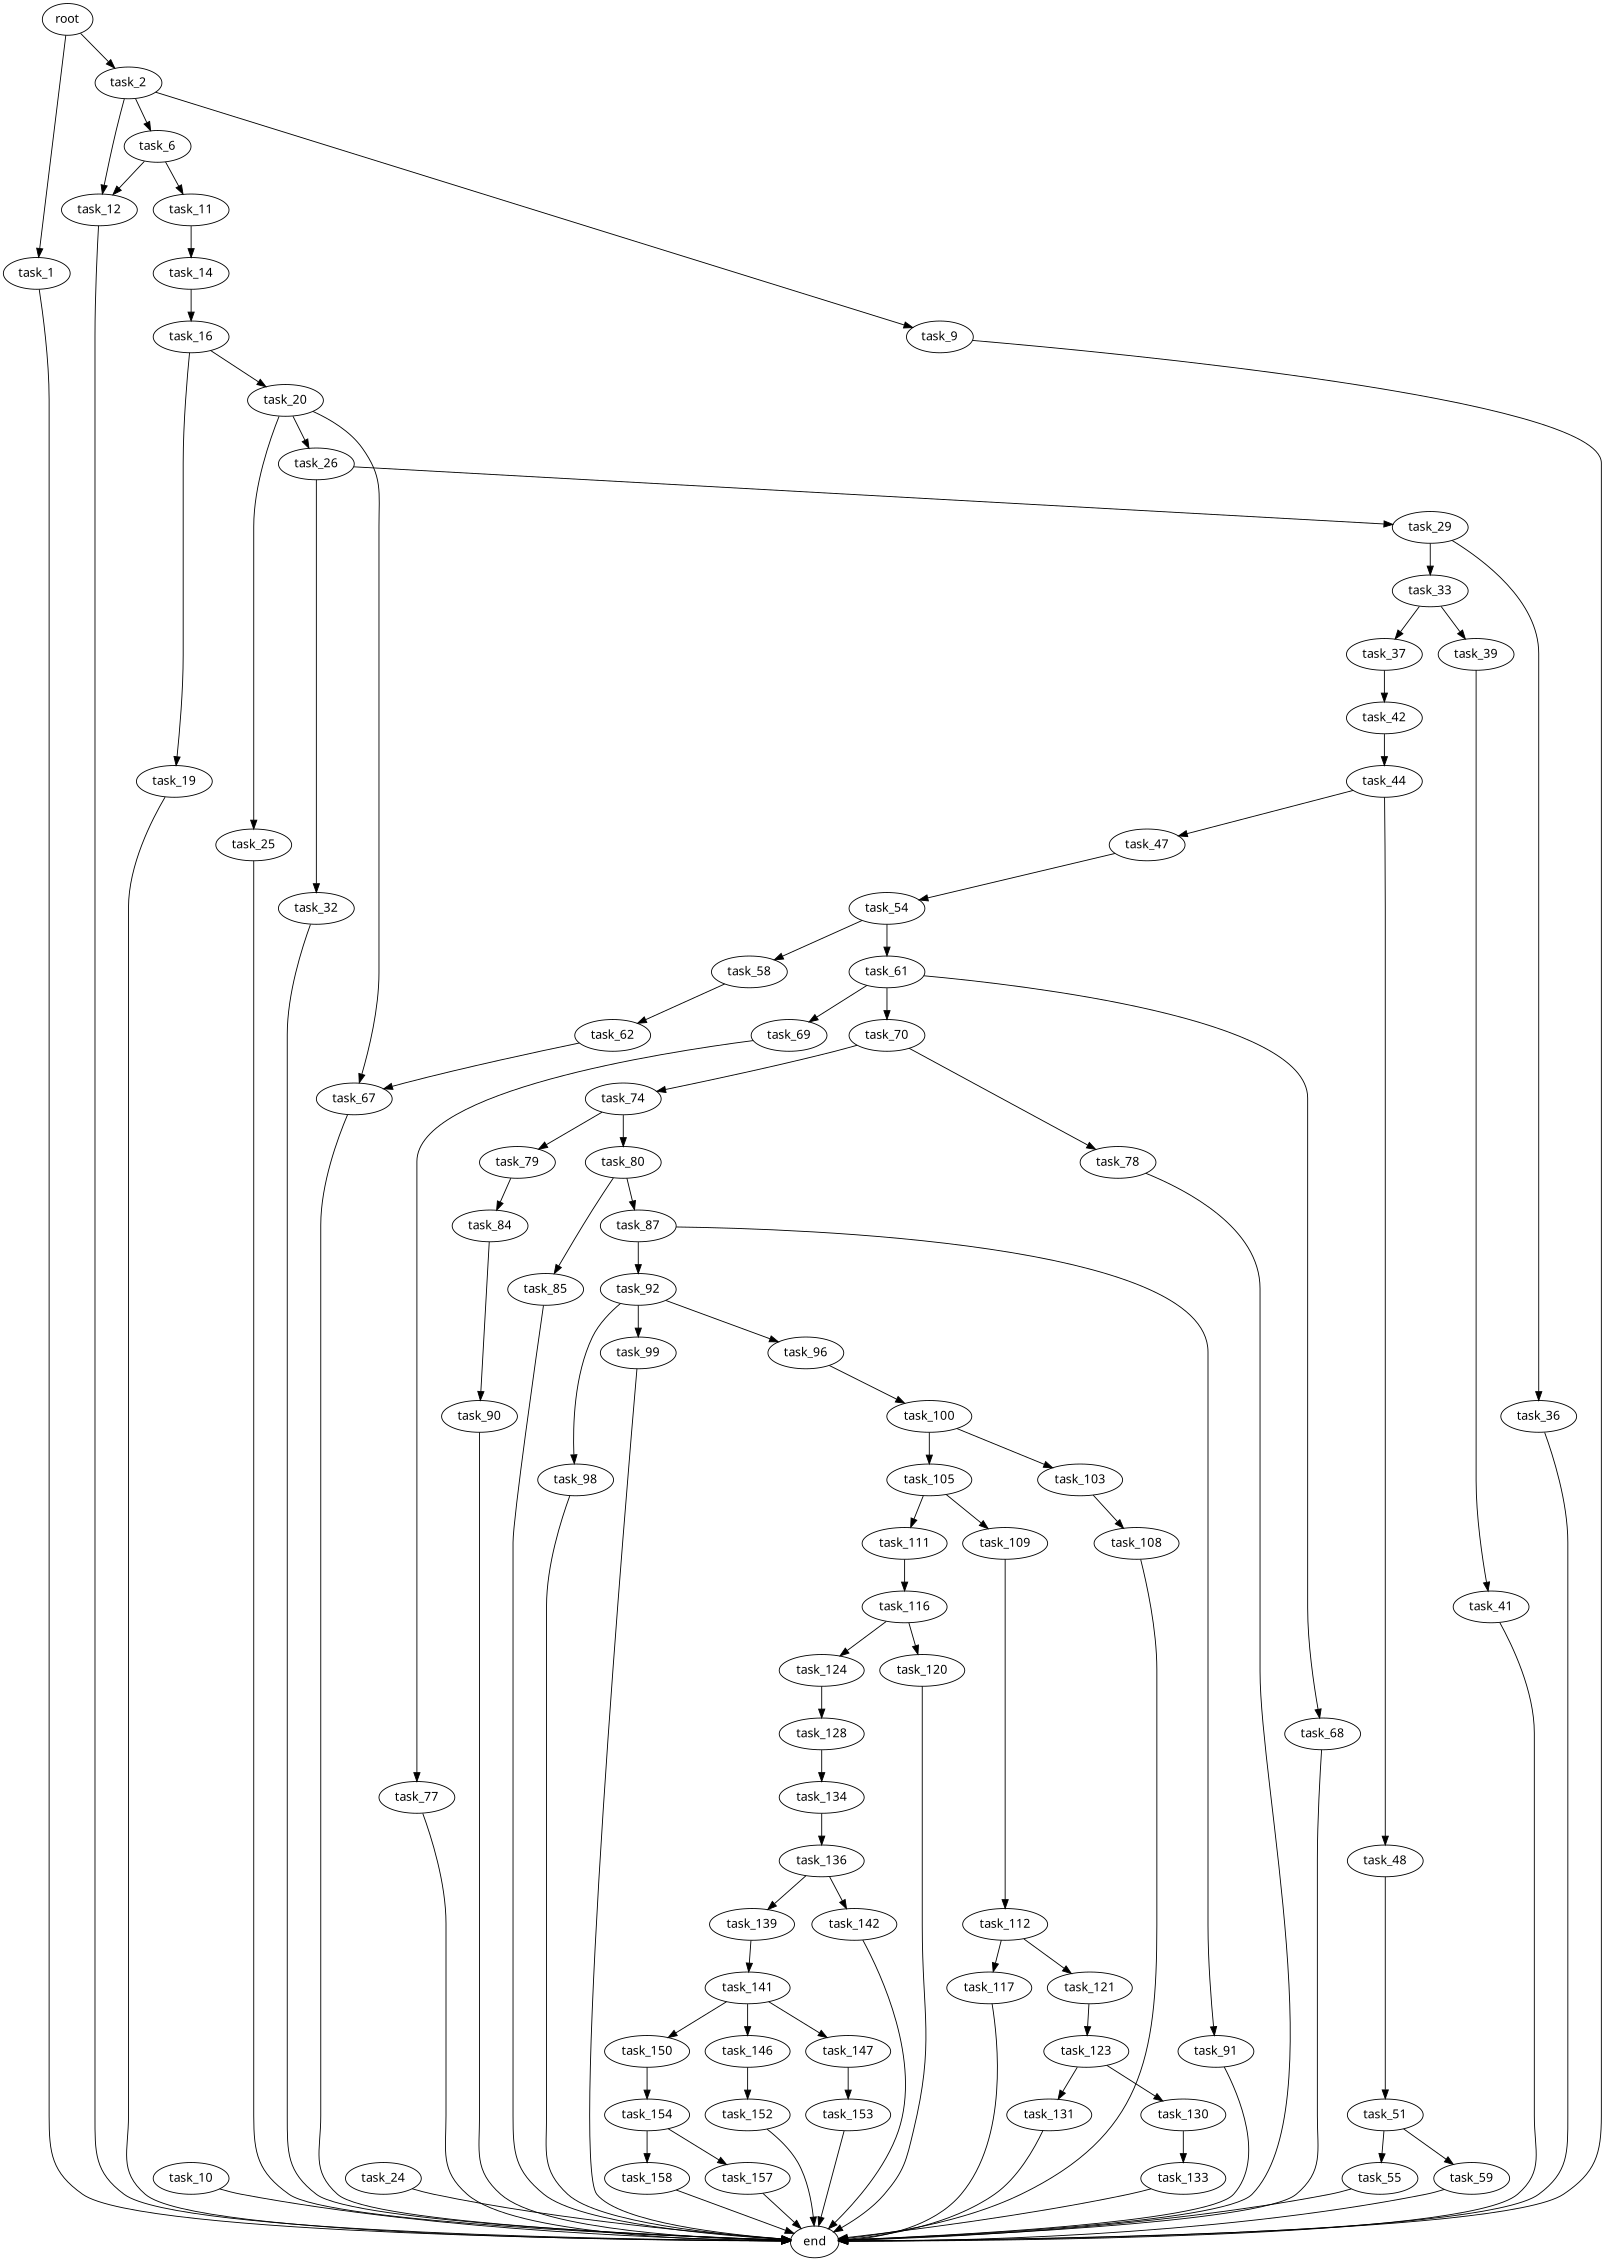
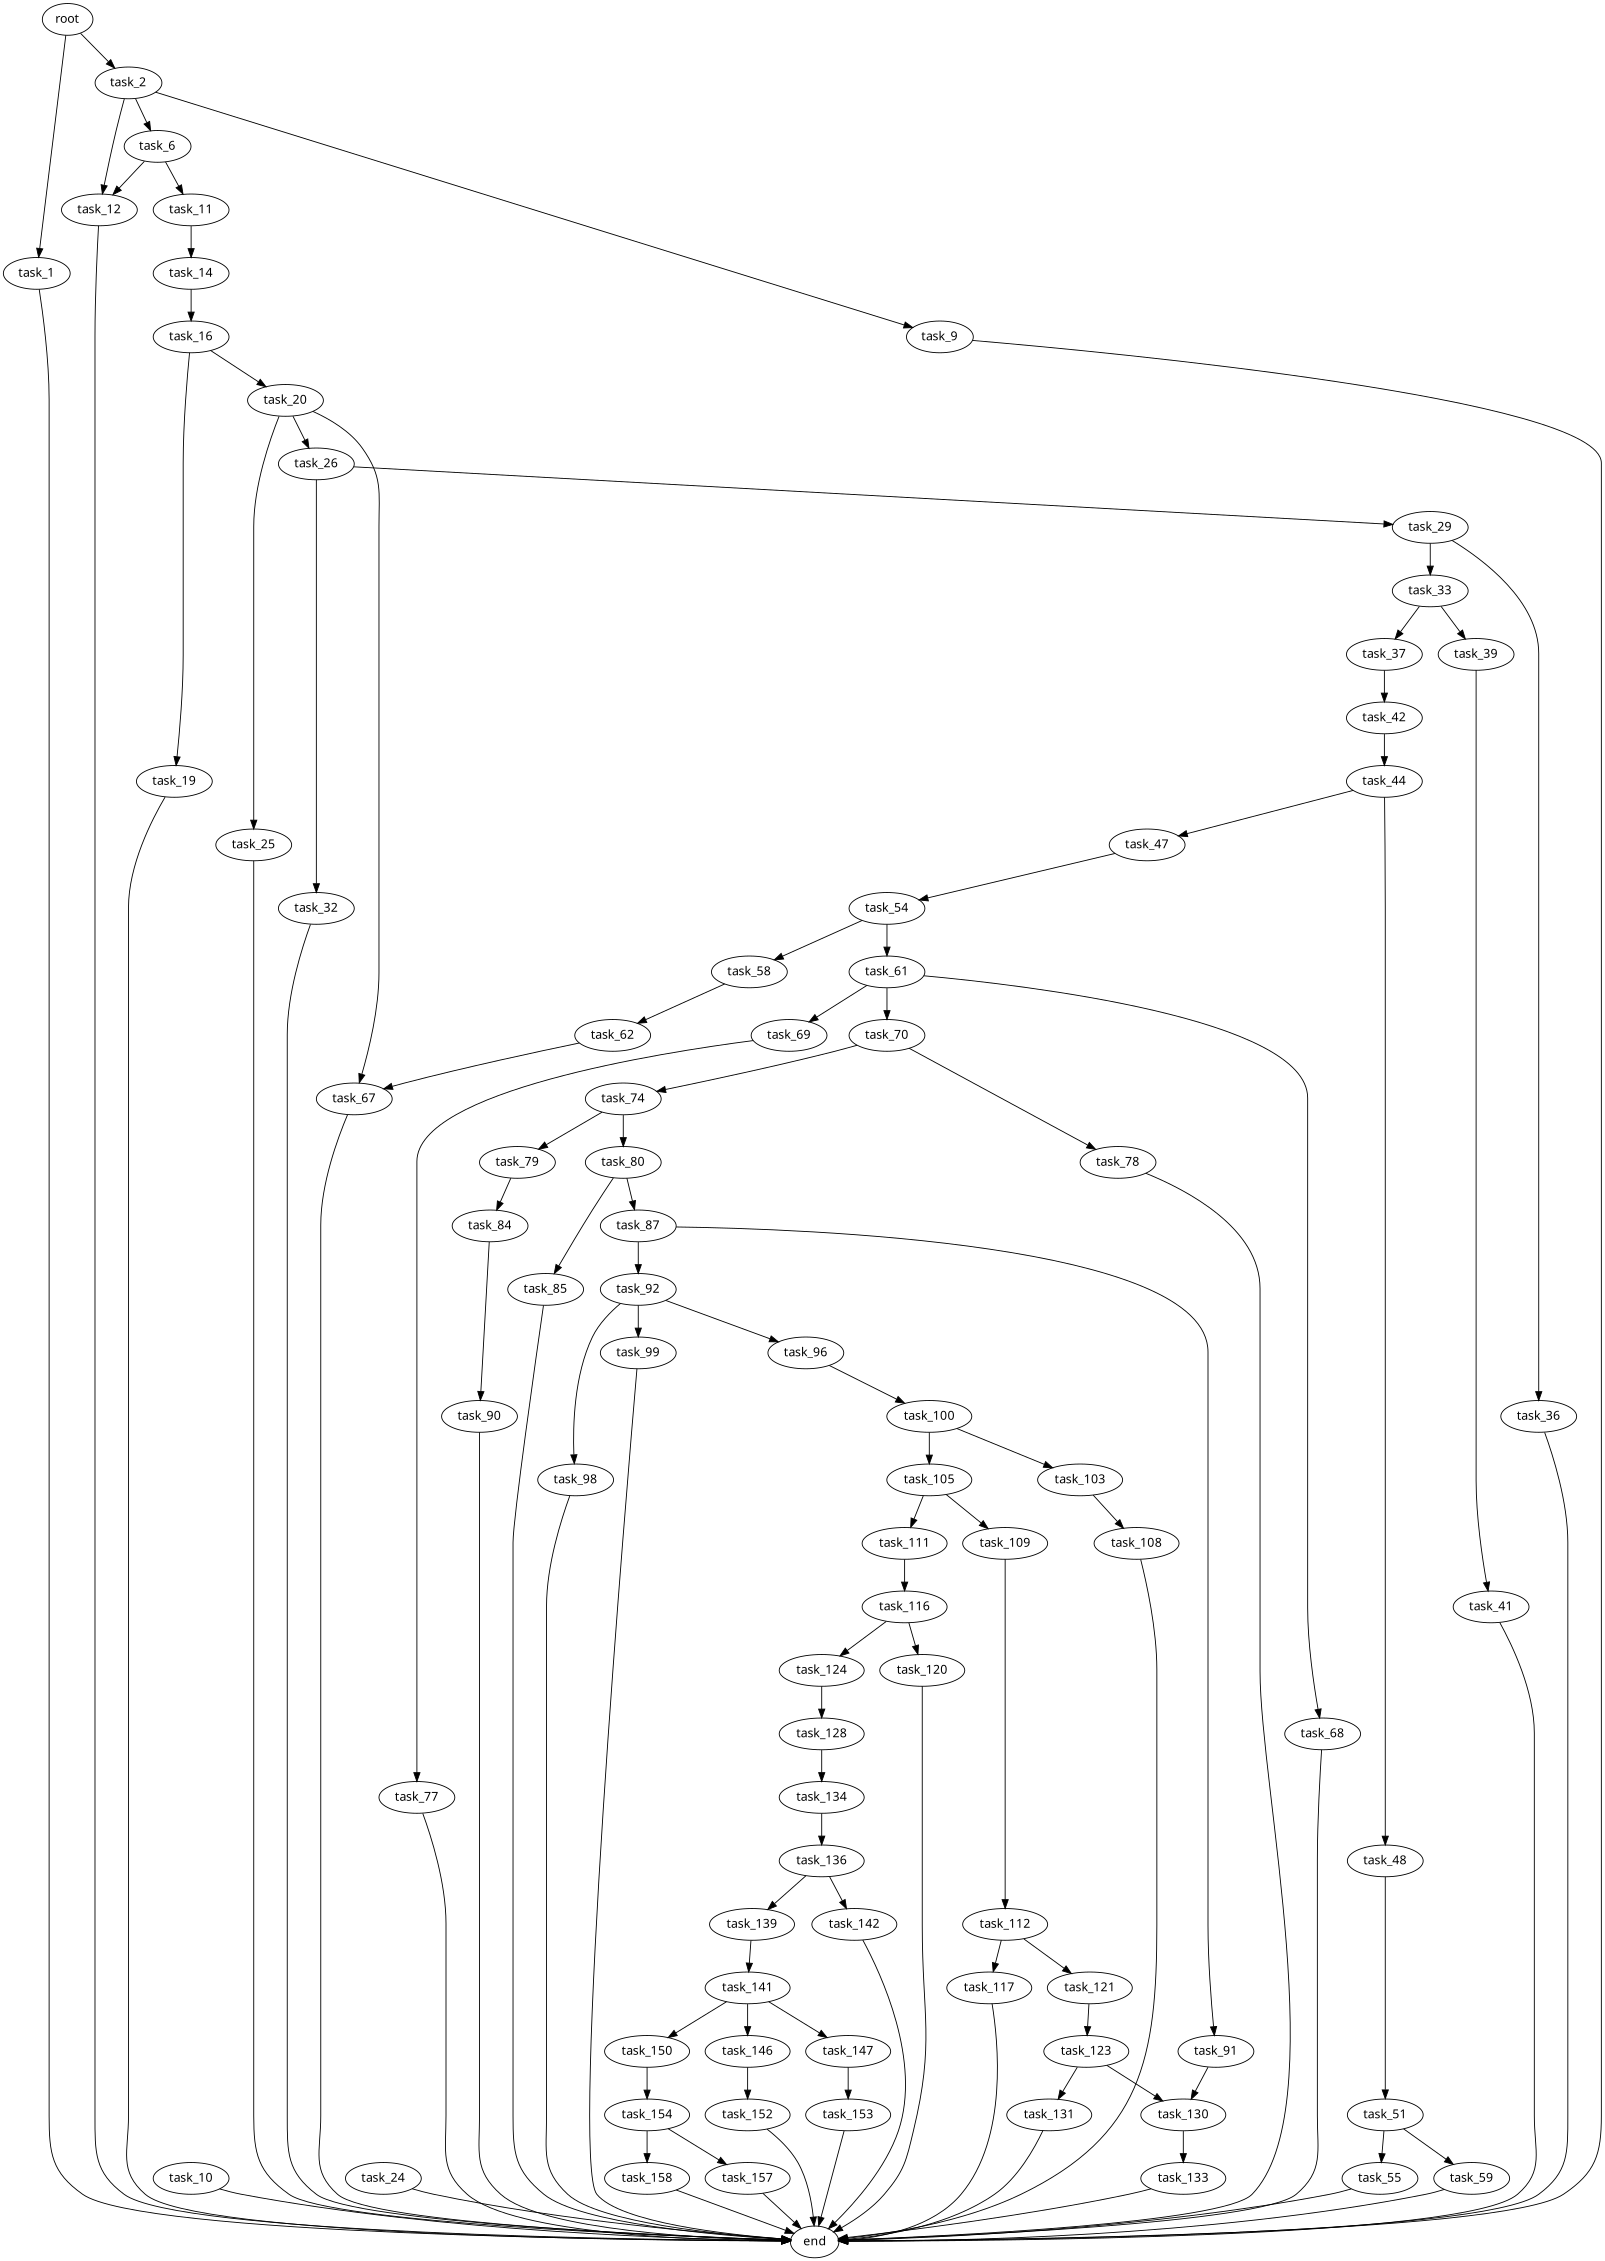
edge "task_91" -> "end": now "task_91" -> "task_130"
